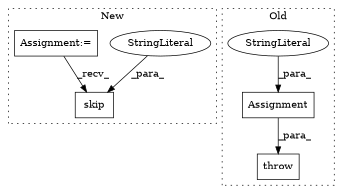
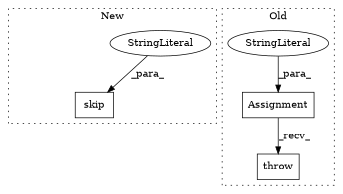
node "Assignment:=": removed
edge "Assignment" -> "throw": label "_para_" -> "_recv_"
